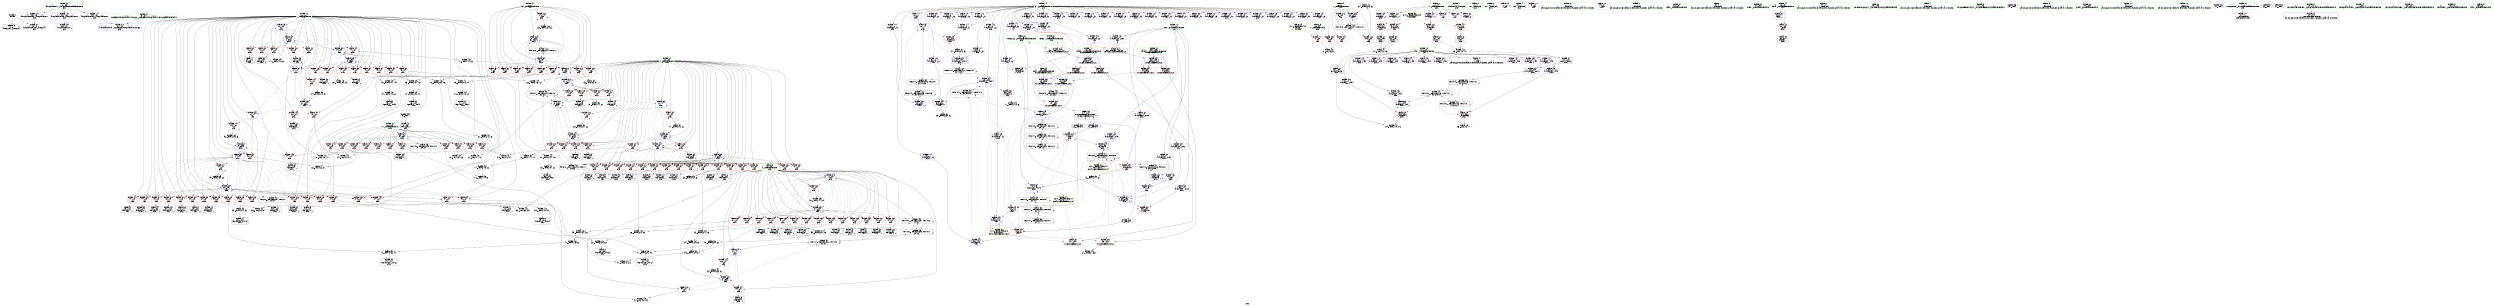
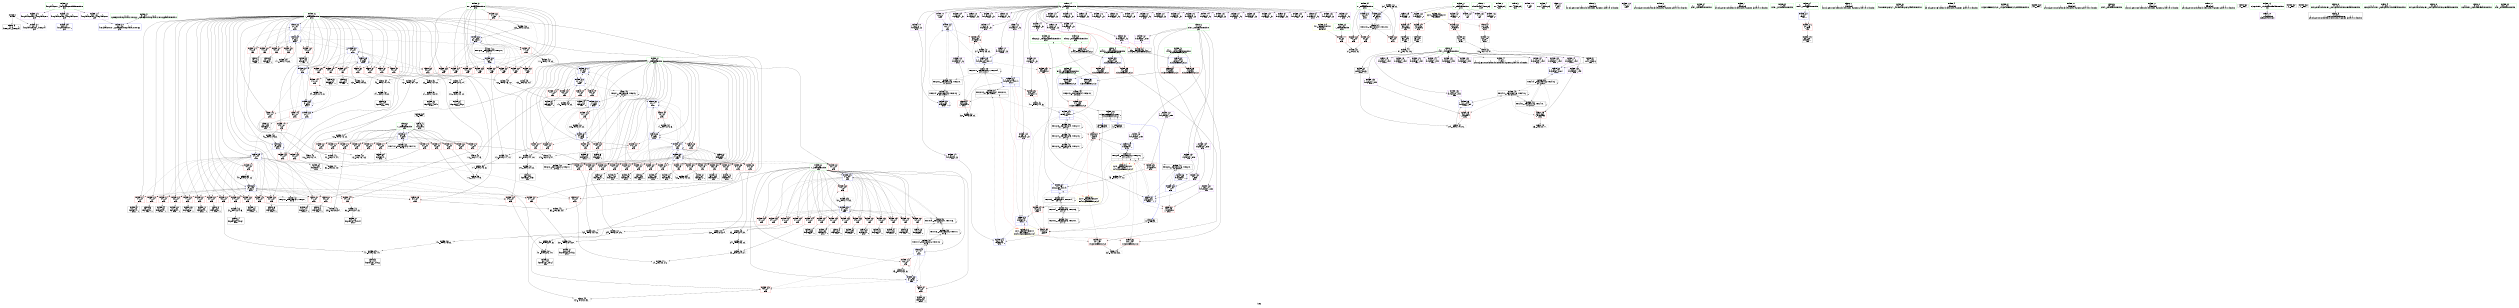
edge "NodeID: 398" -> "NodeID: 316": now "NodeID: 318" -> "NodeID: 316"
